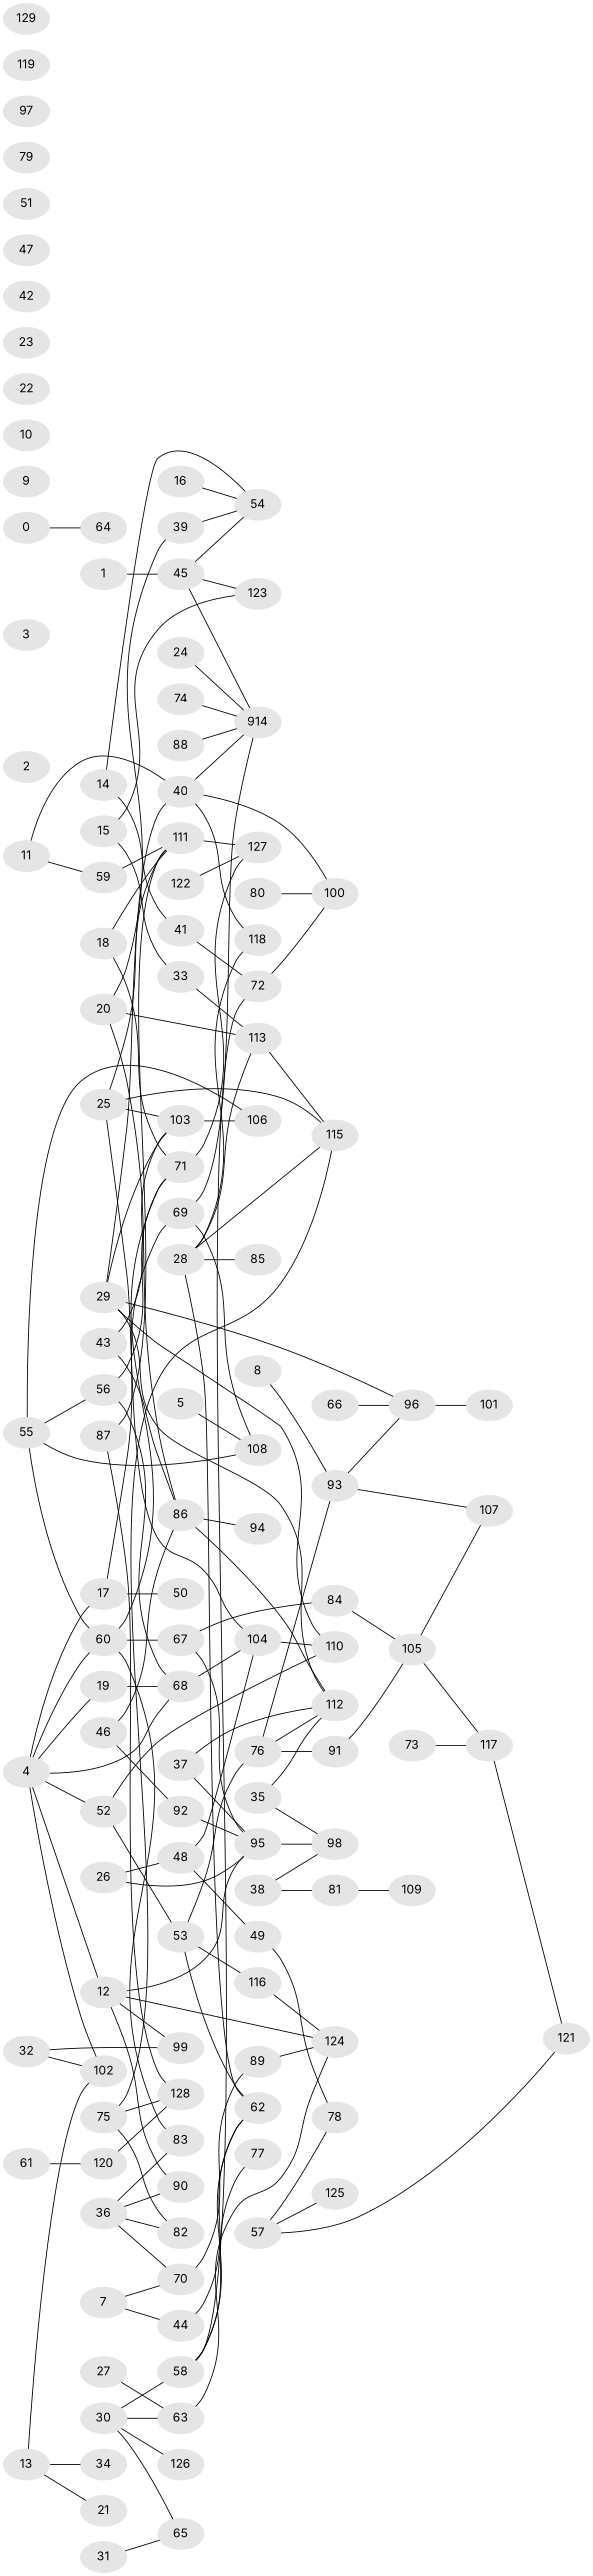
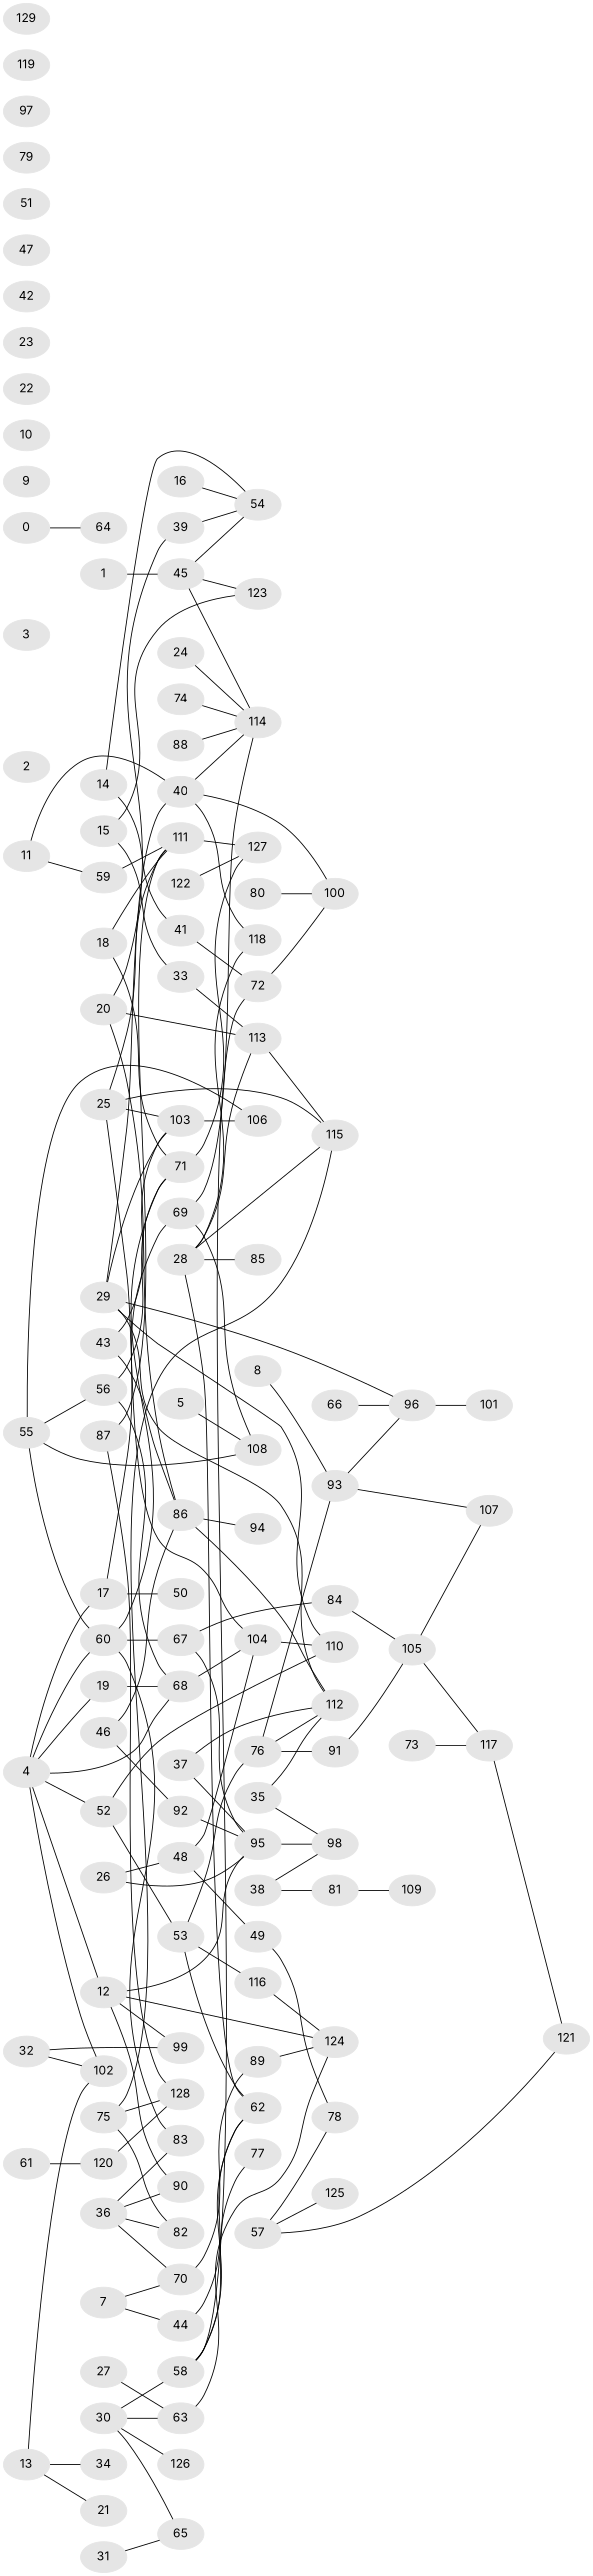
node "914": label "914" -> "114"
